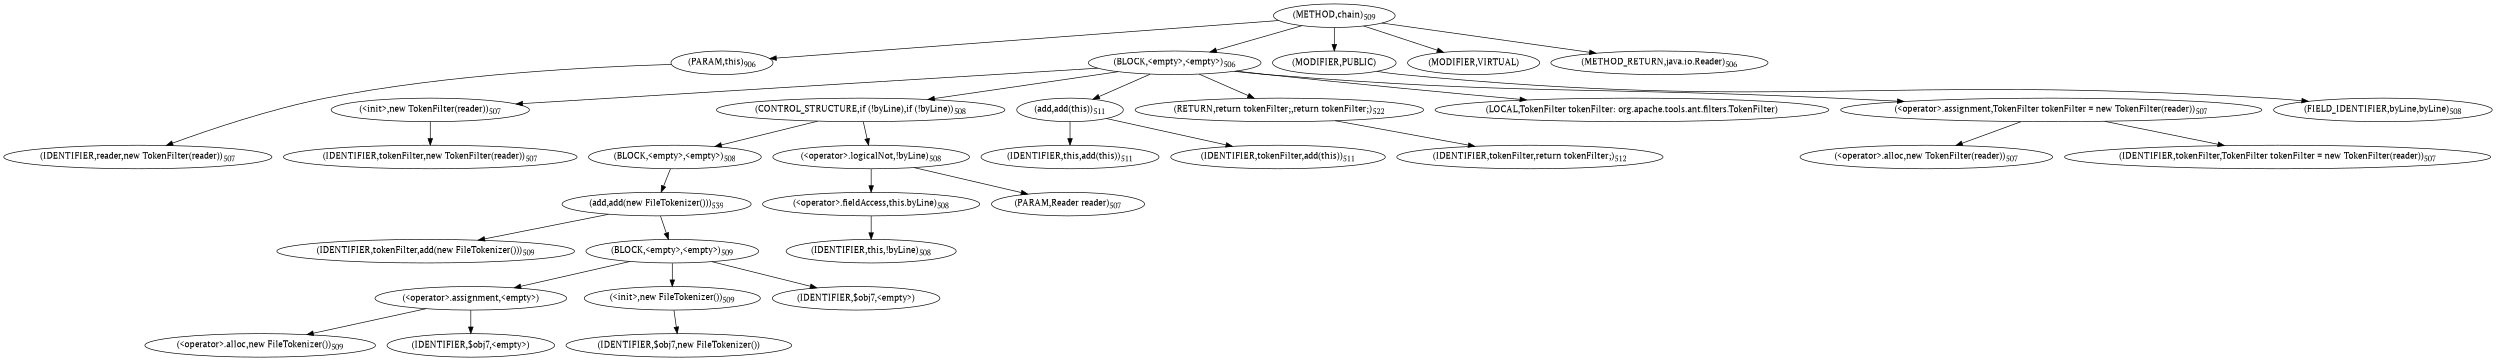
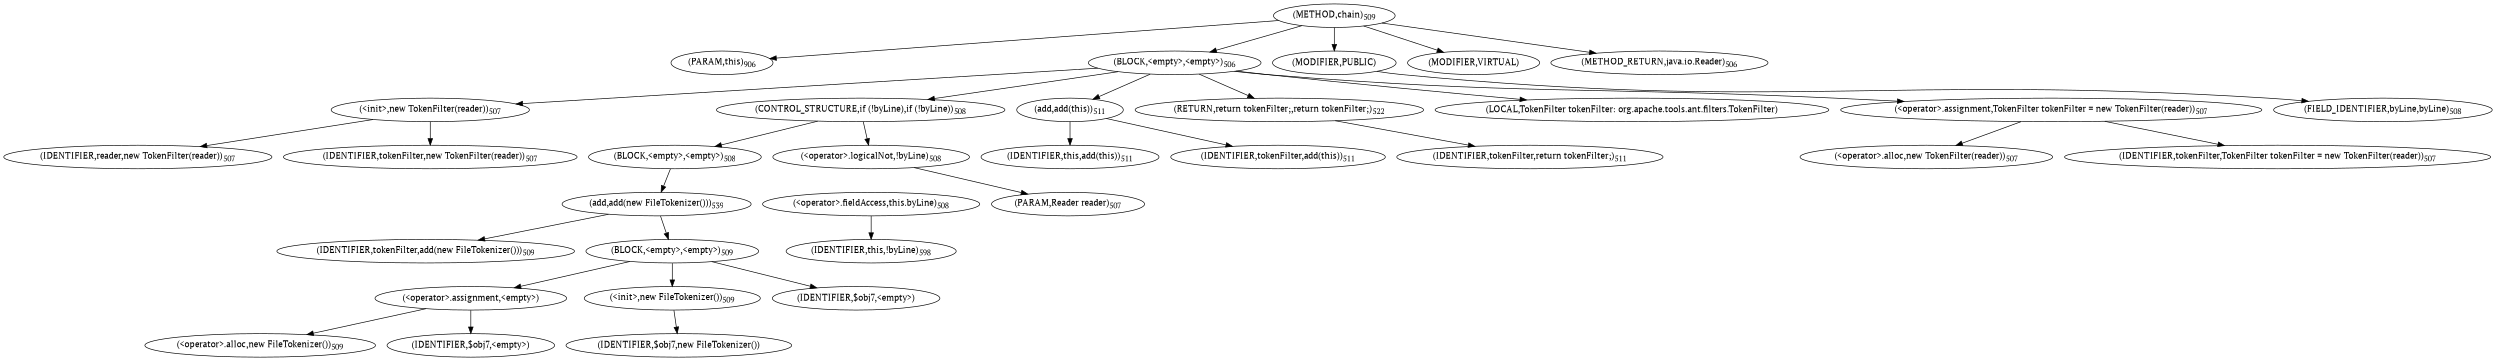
edge "(PARAM,this)" -> "(IDENTIFIER,reader,new TokenFilter(reader))": now "(<init>,new TokenFilter(reader))" -> "(IDENTIFIER,reader,new TokenFilter(reader))"
node "(IDENTIFIER,tokenFilter,return tokenFilter;)": text "512" -> "511"
edge "(<operator>.logicalNot,!byLine)" -> "(<operator>.fieldAccess,this.byLine)": removed
node "(IDENTIFIER,this,!byLine)": text "508" -> "598"
